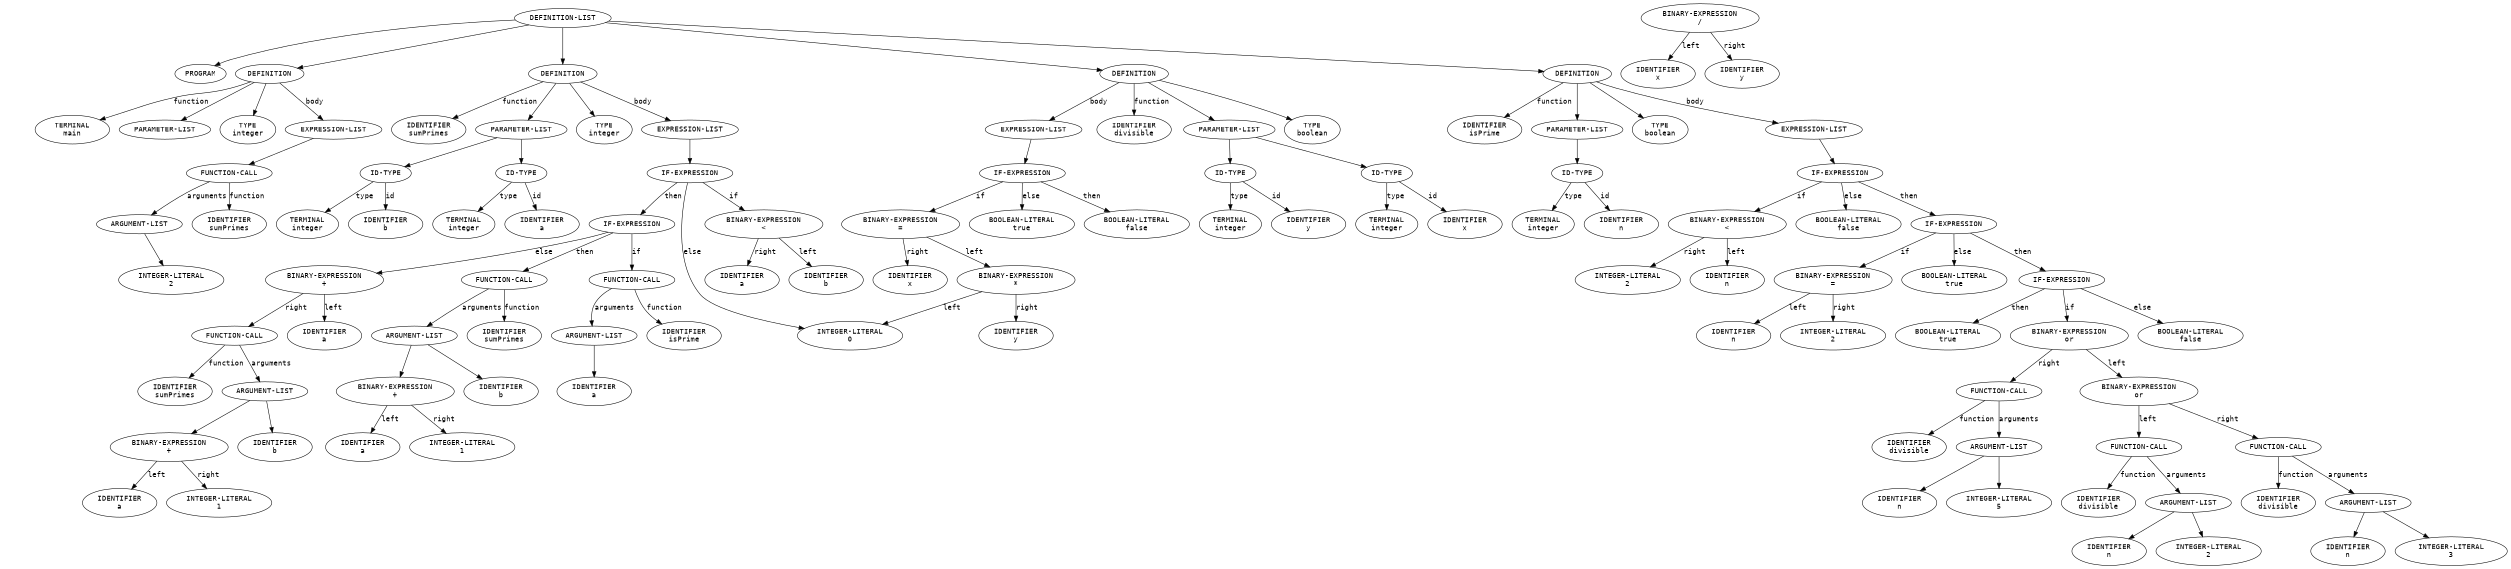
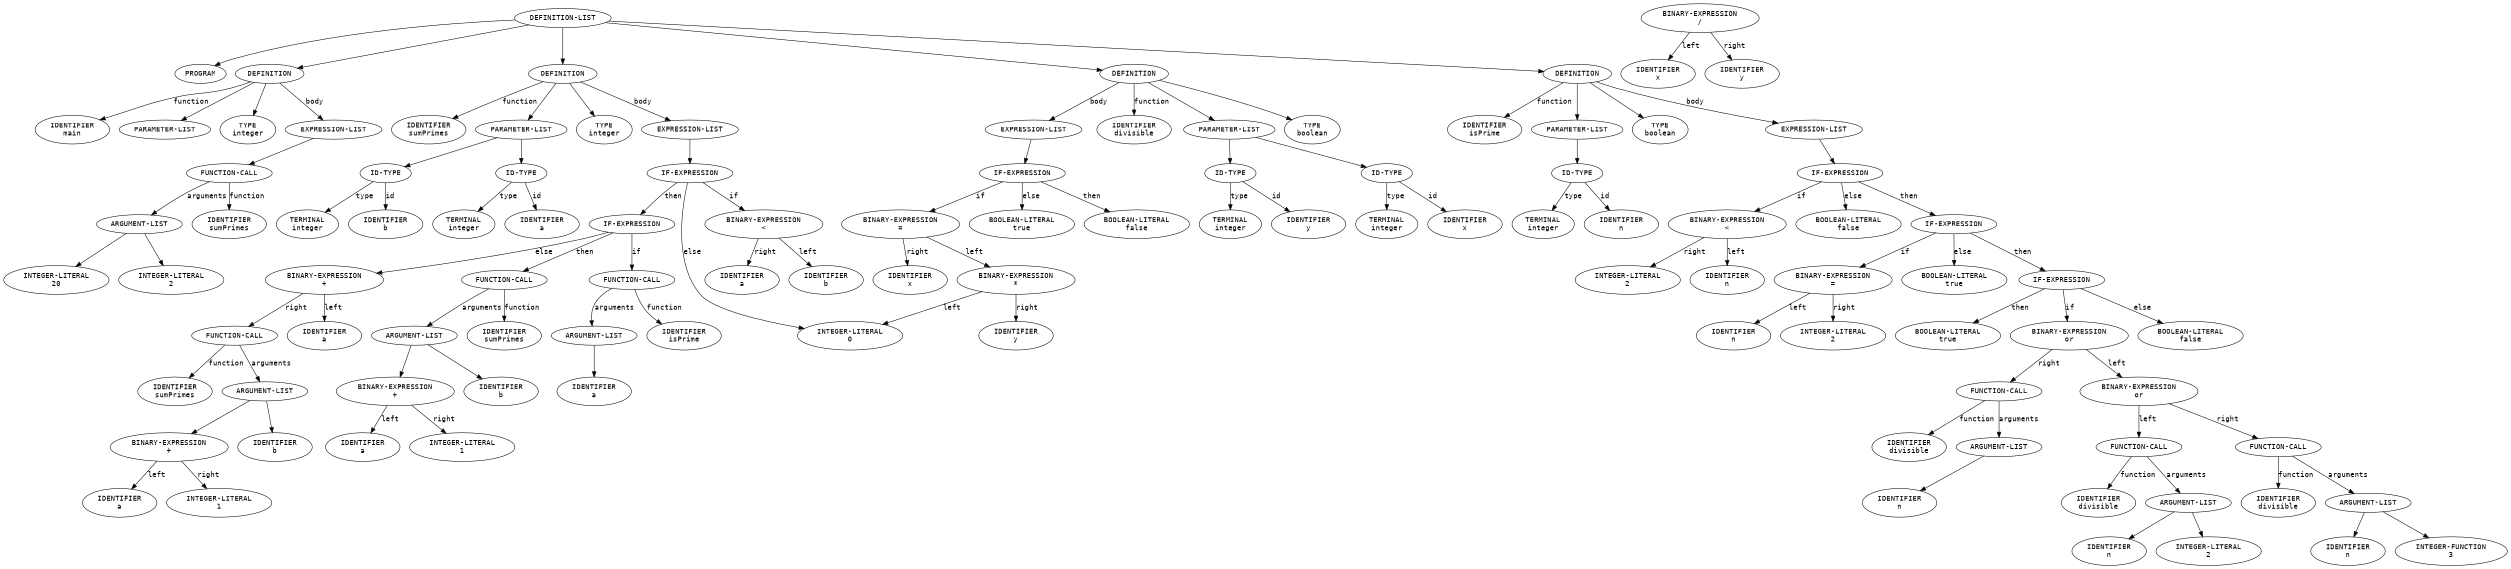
node "TERMINAL main": label "TERMINAL main" -> "IDENTIFIER main"
node "INTEGER-LITERAL 20": added
node "INTEGER-LITERAL 5": removed
node "INTEGER-LITERAL 3": label "INTEGER-LITERAL 3" -> "INTEGER-FUNCTION 3"
